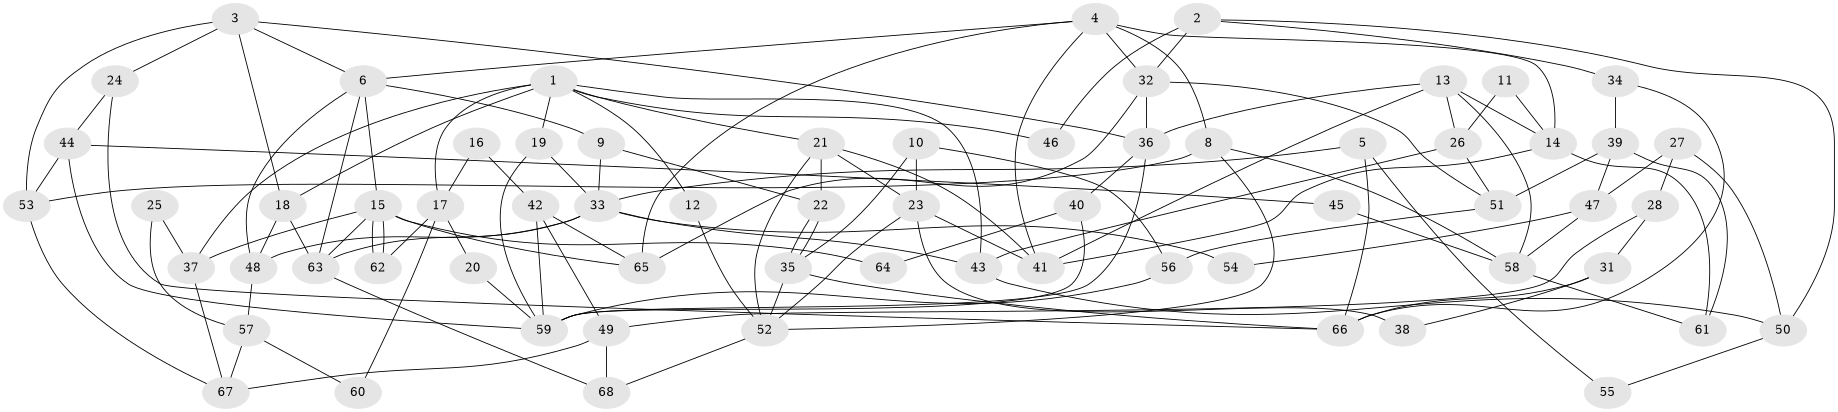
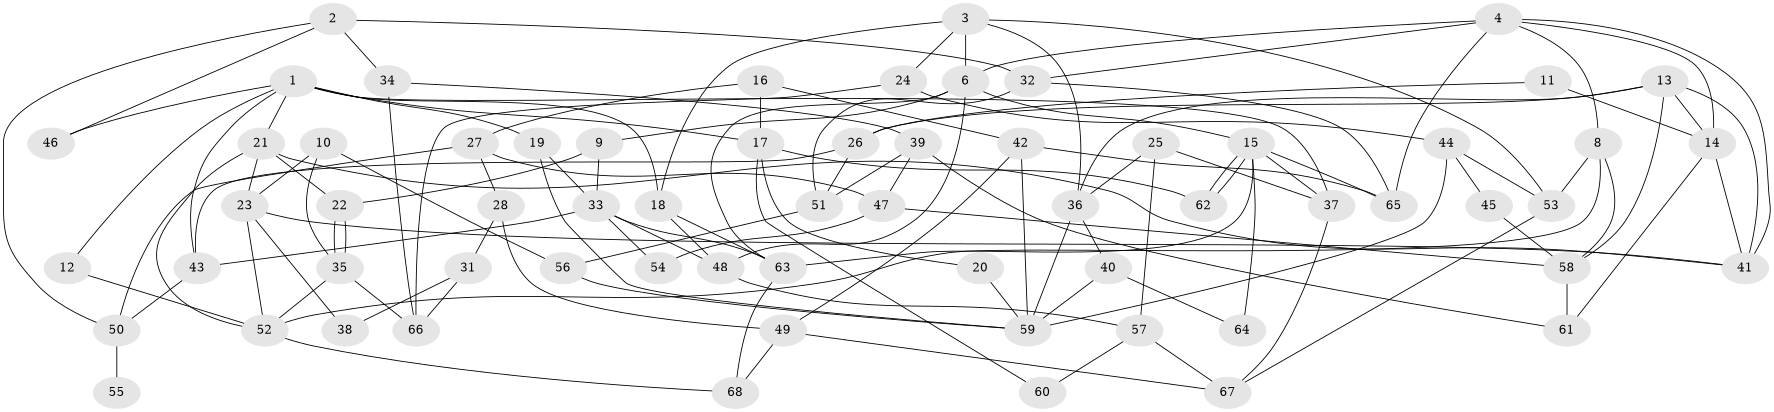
edge "16" -- "27": added
edge "32" -- "36": now "25" -- "36"
node "5": removed
